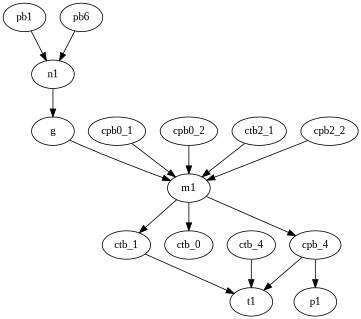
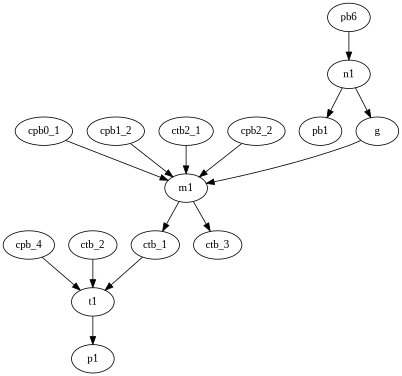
edge "pb1" -> "n1": reversed
node "cpb0_2": label "cpb0_2" -> "cpb1_2"
edge "m1" -> "cpb_4": removed
node "ctb_0": label "ctb_0" -> "ctb_3"
node "ctb_4": label "ctb_4" -> "ctb_2"
edge "cpb_4" -> "p1": now "t1" -> "p1"
